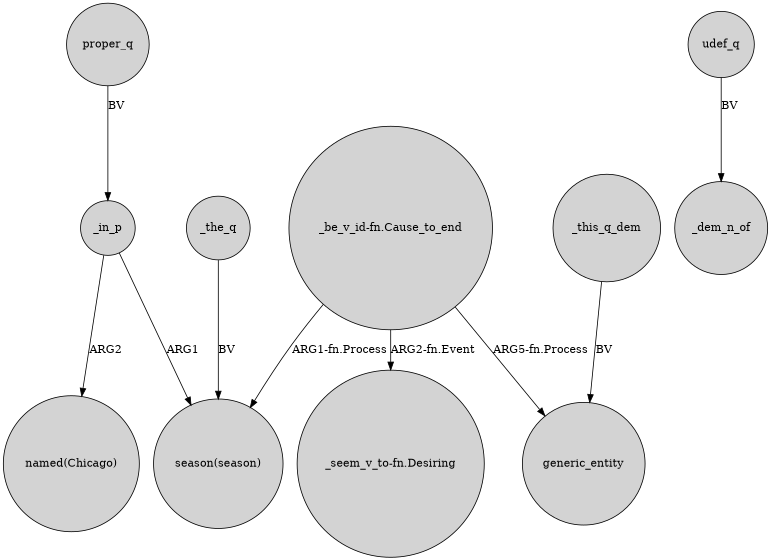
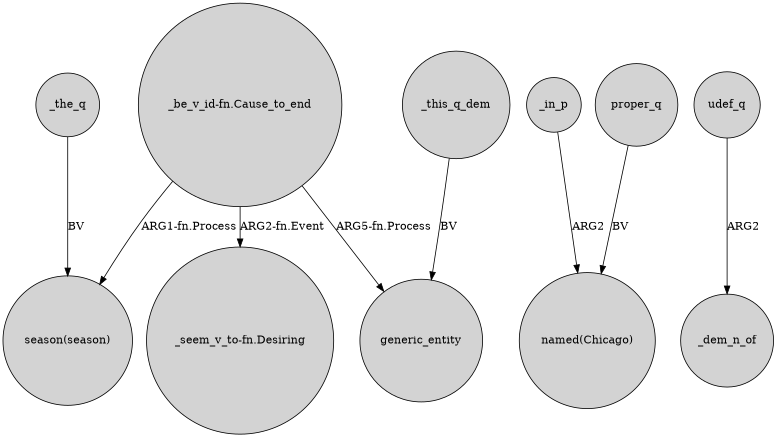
edge "udef_q" -> "_dem_n_of": label "BV" -> "ARG2"
edge "proper_q" -> "_in_p": now "proper_q" -> "named(Chicago)"
edge "_in_p" -> "season(season)": removed, label "ARG1"
